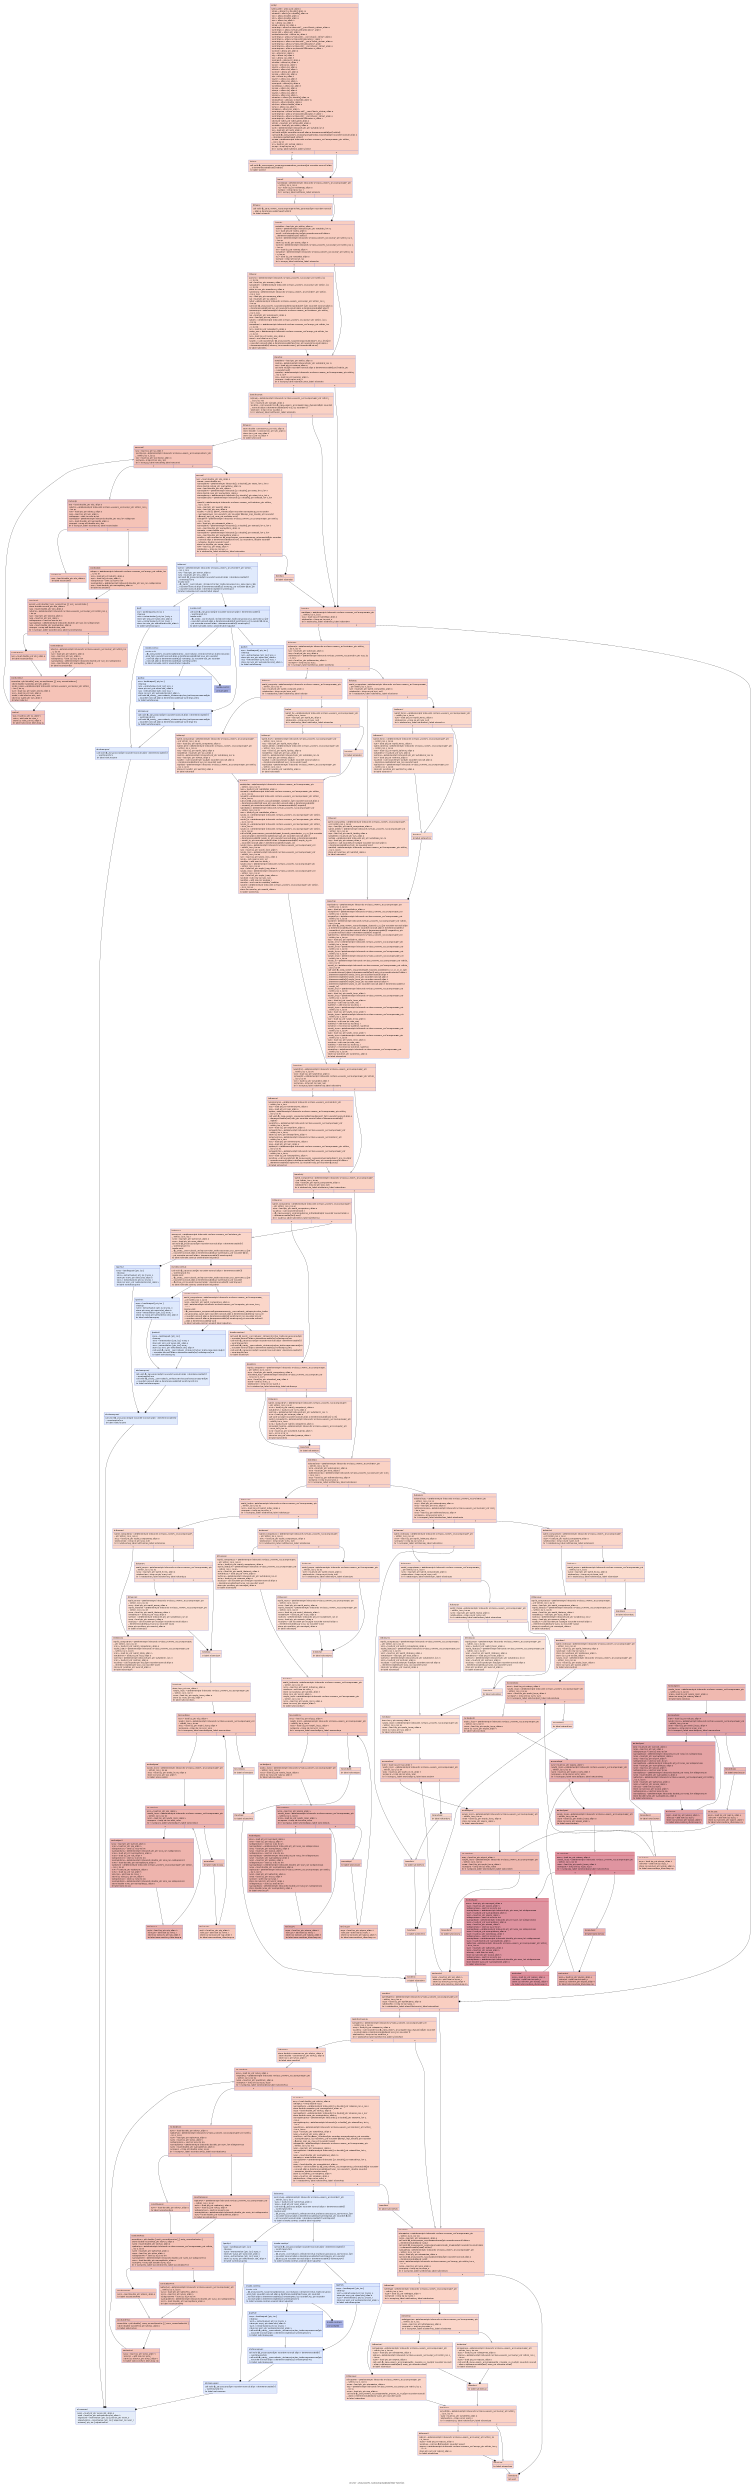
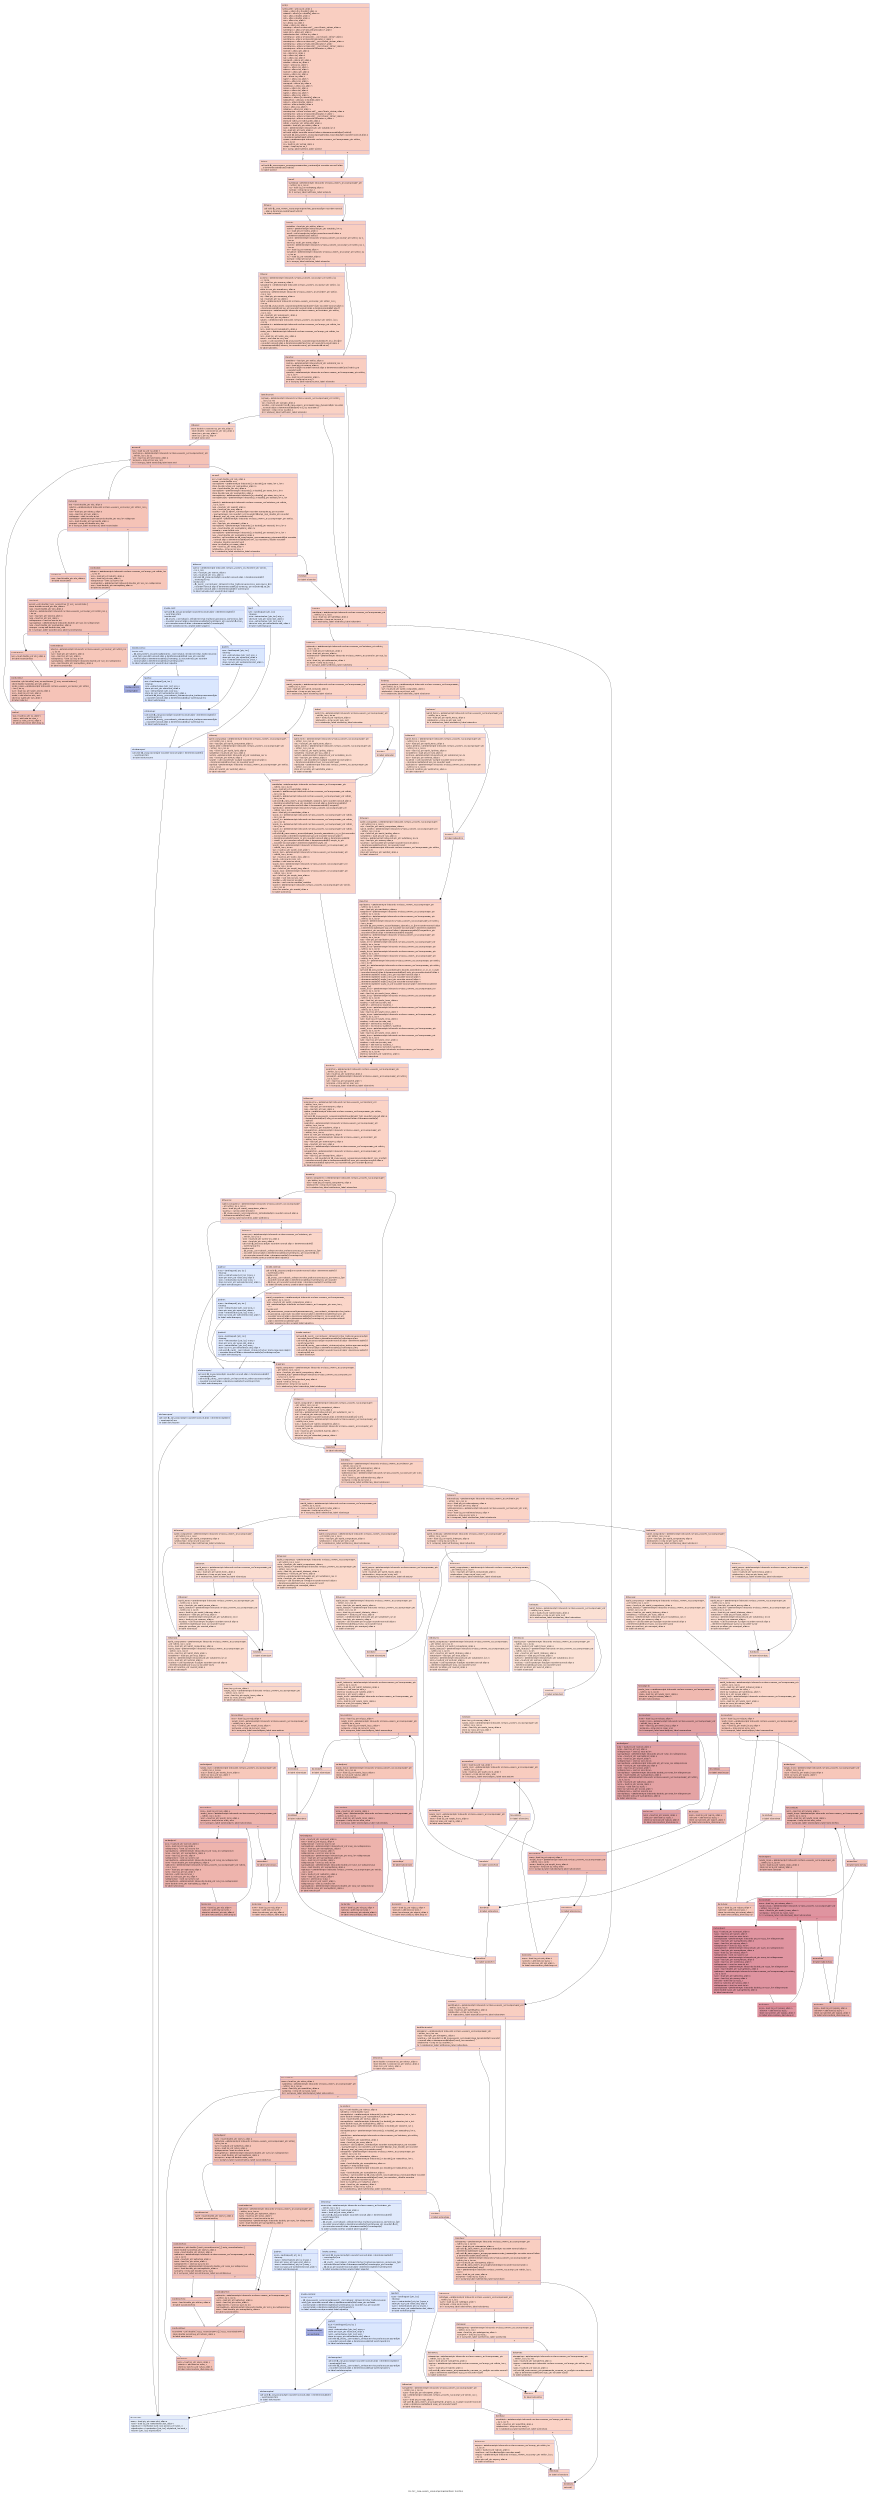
edge "invoke.cont:" -> "ehcleanup:": now "lpad54:" -> "ehcleanup:"
edge "if.end136:" -> "if.end147:": removed
node "if.then358:": added
edge "cond.false433:" -> "cond.end437:": now "cond.false433:" -> "cond.false444:"
